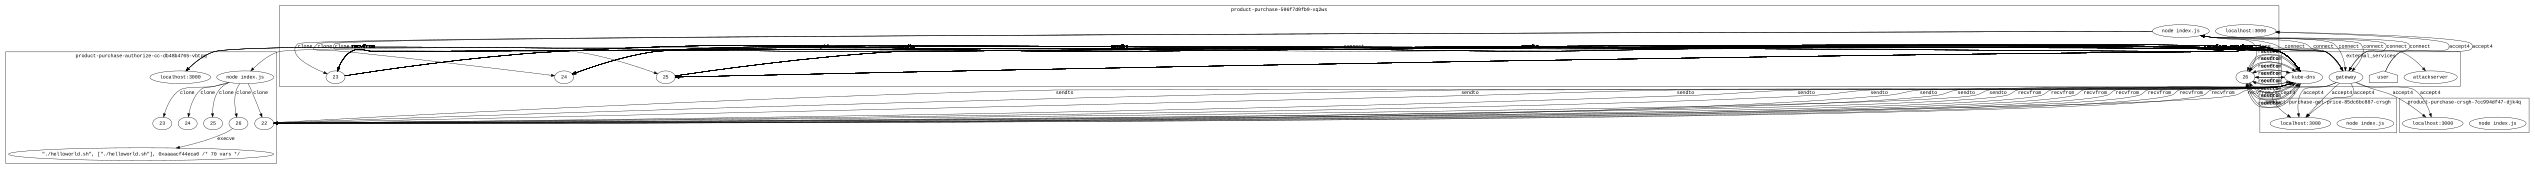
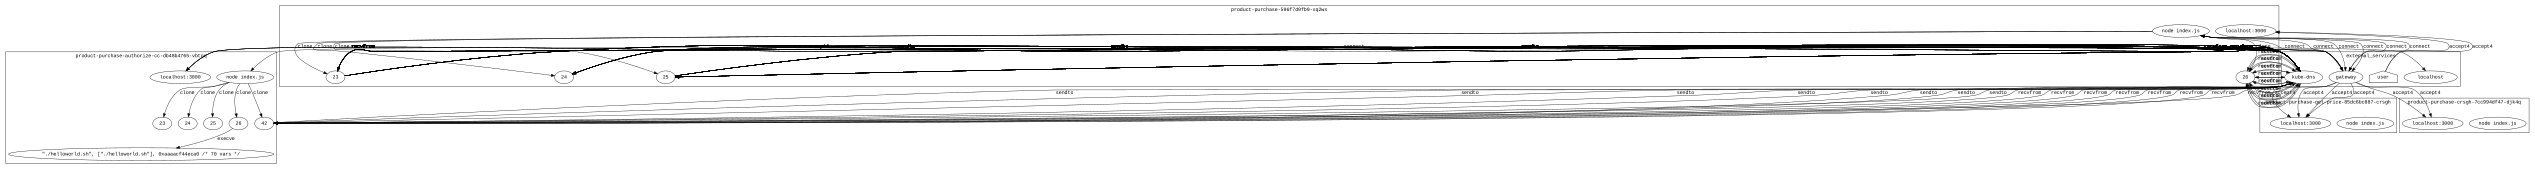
node "attackserver": label "attackserver" -> "localhost"
node "22": label "22" -> "42"
